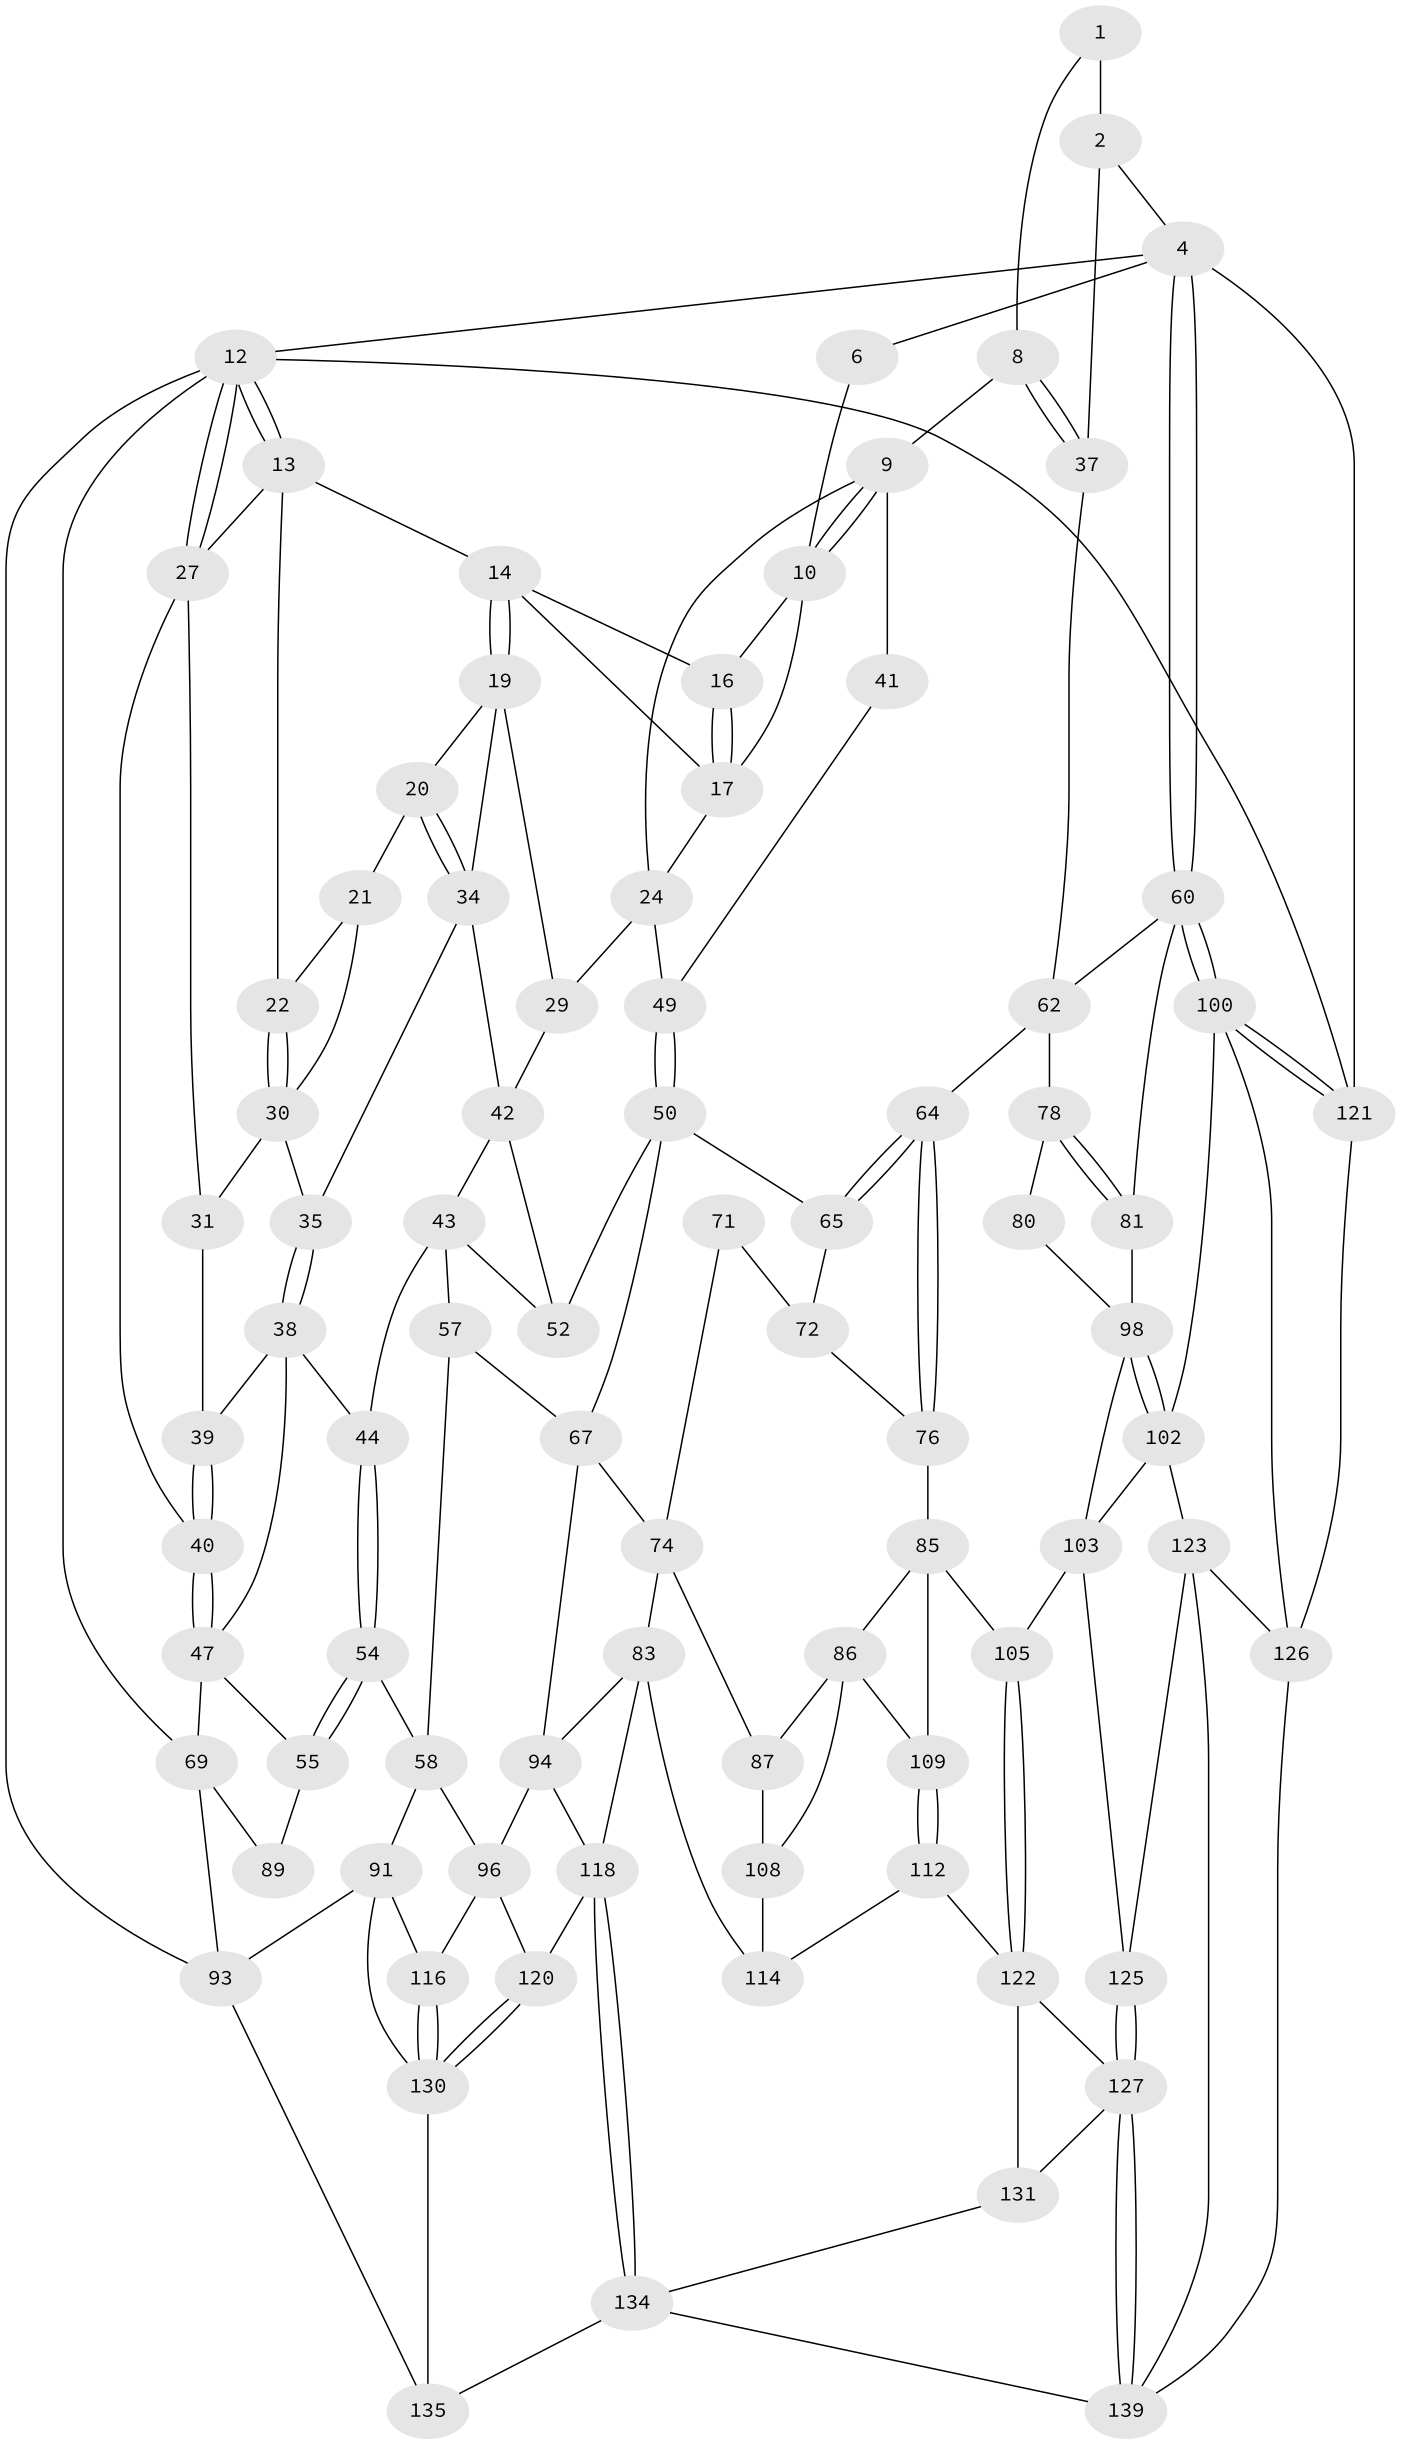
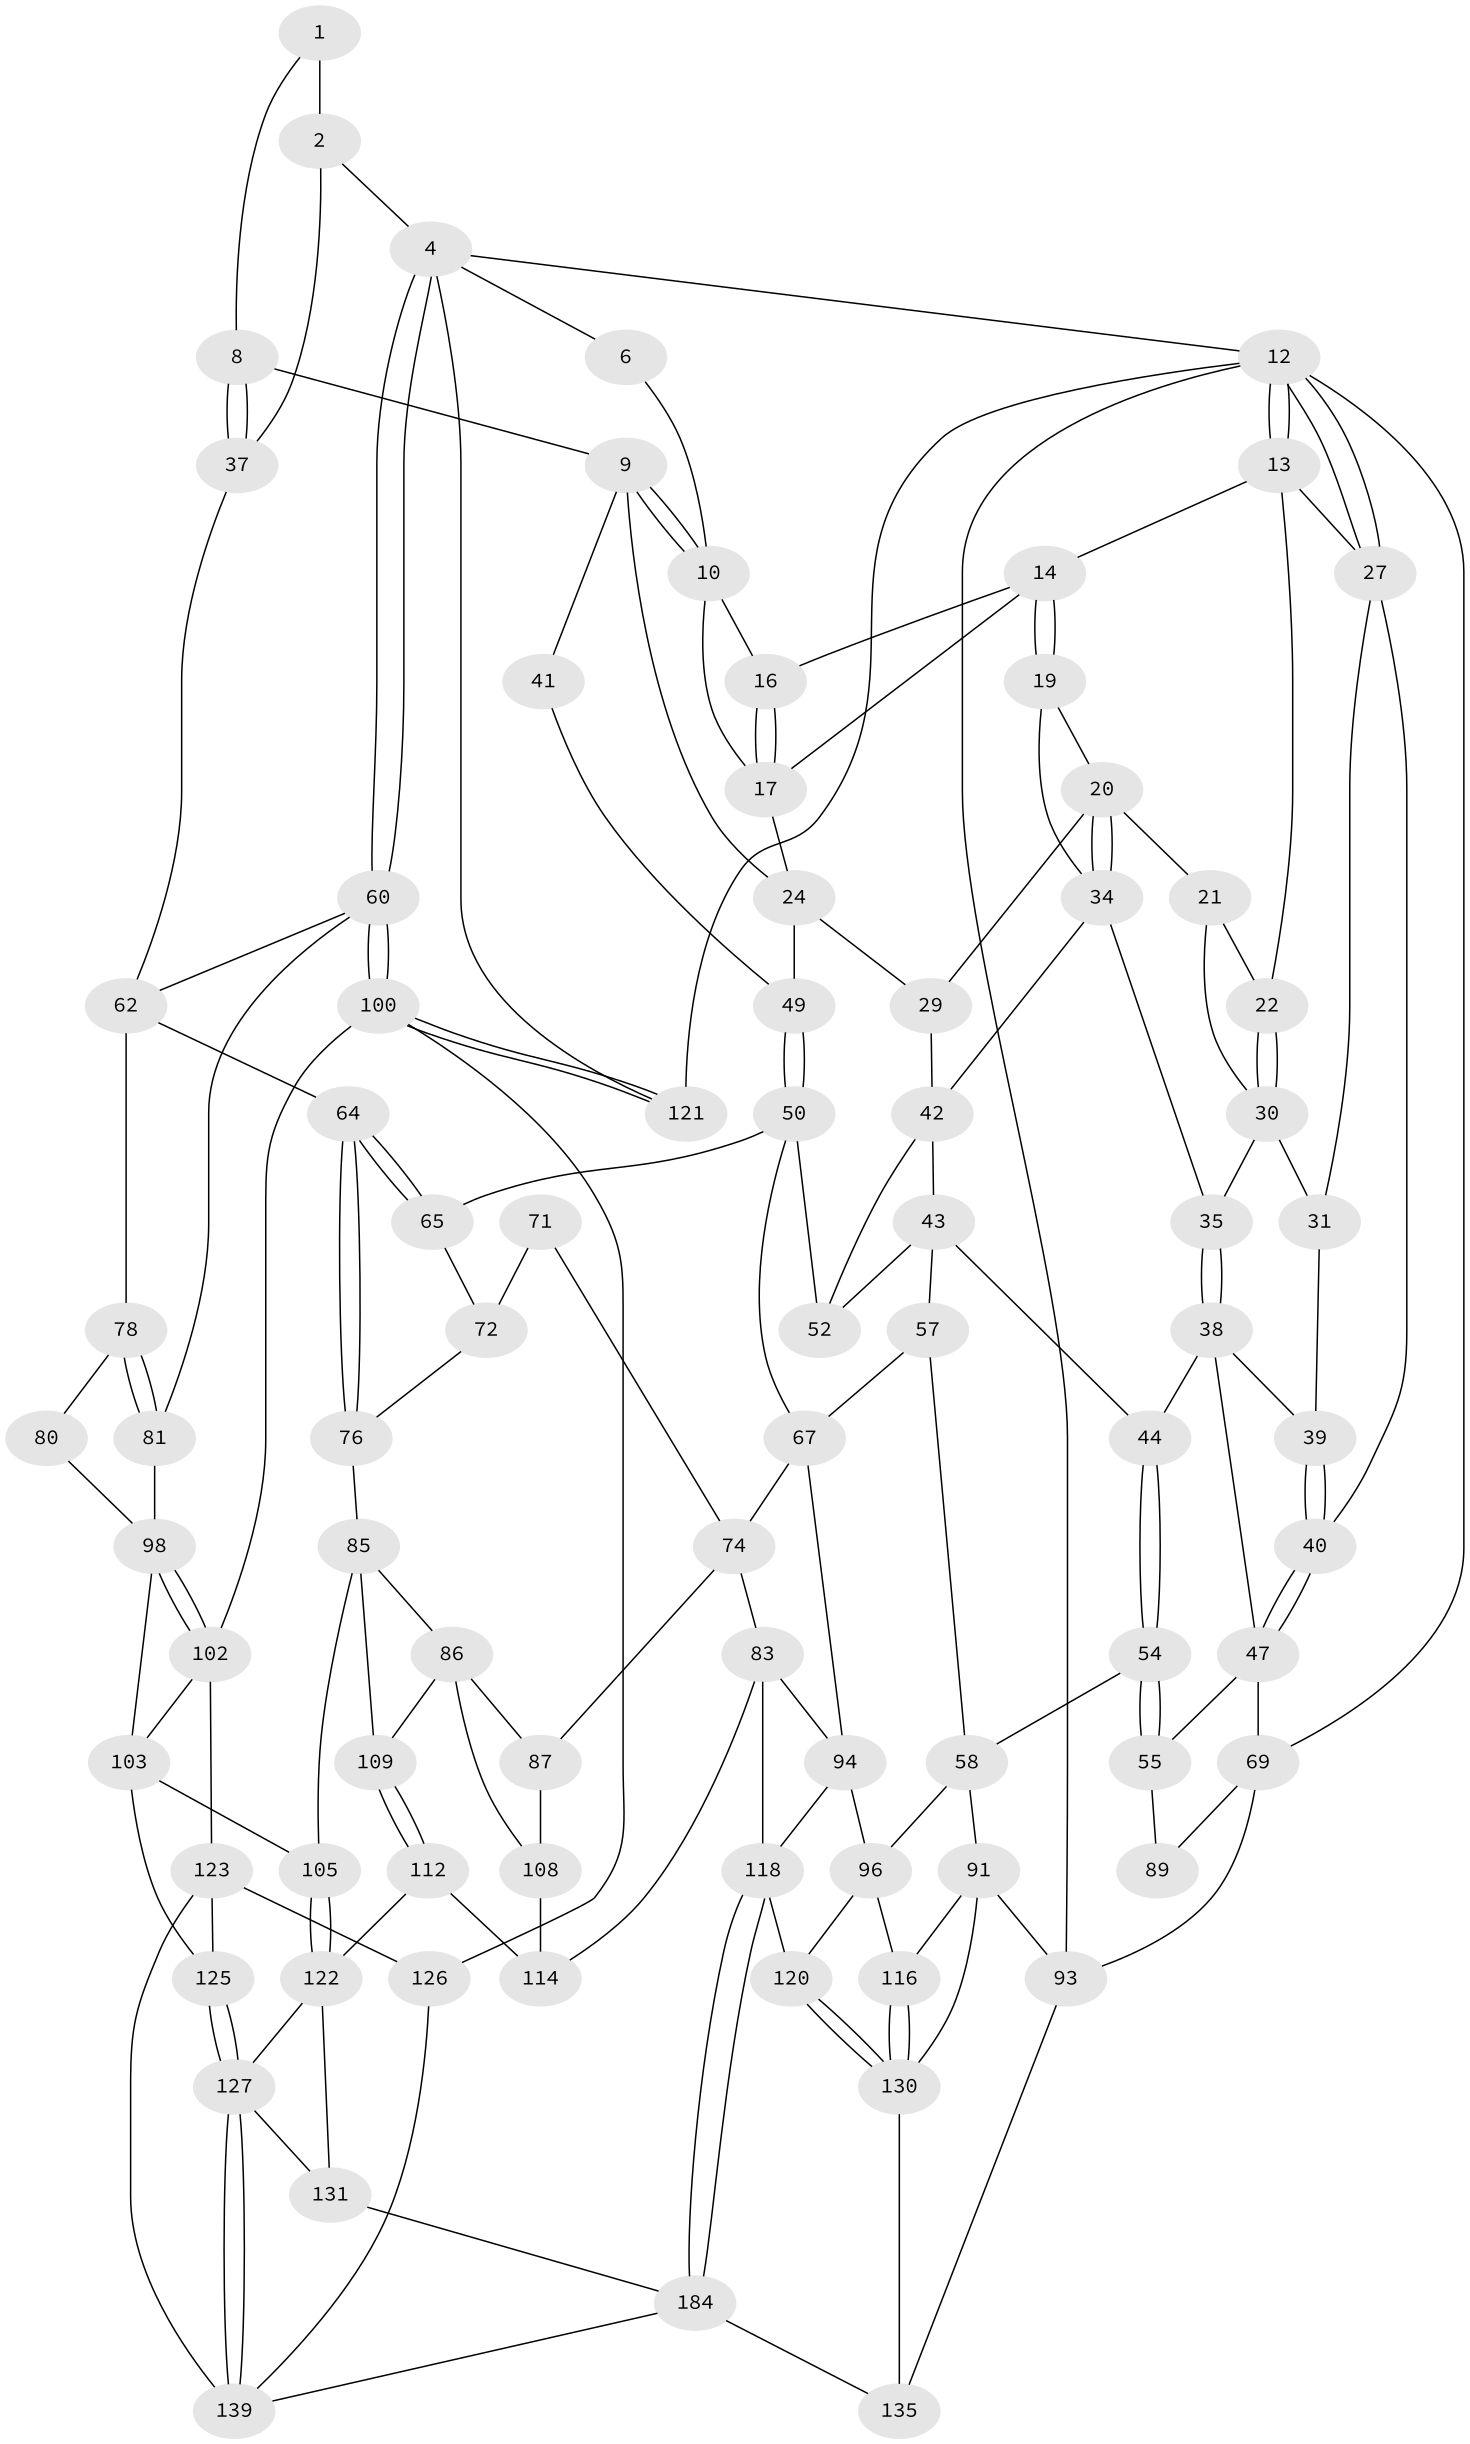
edge "19" -- "29": now "20" -- "29"
edge "121" -- "126": removed
node "134": label "134" -> "184"
